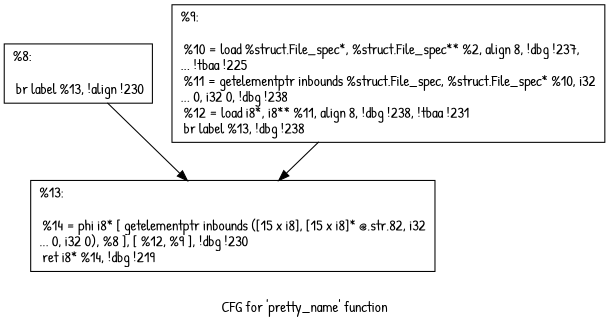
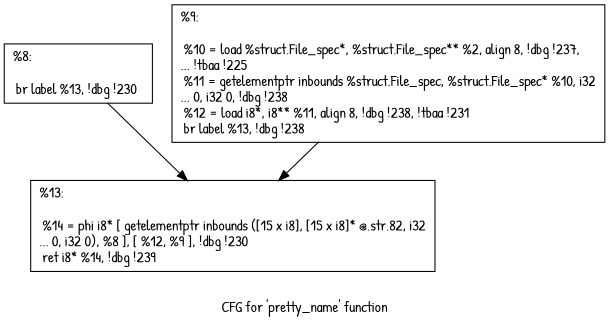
node "%8:": text "br label %13, !align !230" -> "br label %13, !dbg !230"
node "%13:": text "ret i8* %14, !dbg !219" -> "ret i8* %14, !dbg !239"
